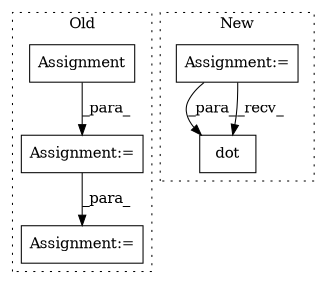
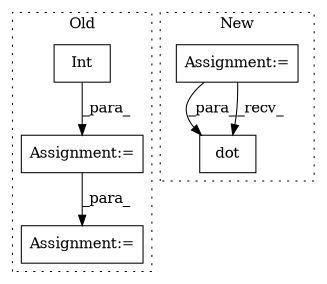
node "Assignment": label "Assignment" -> "Int"
